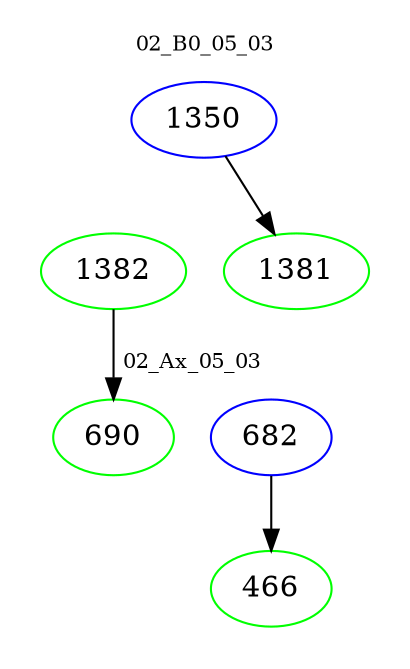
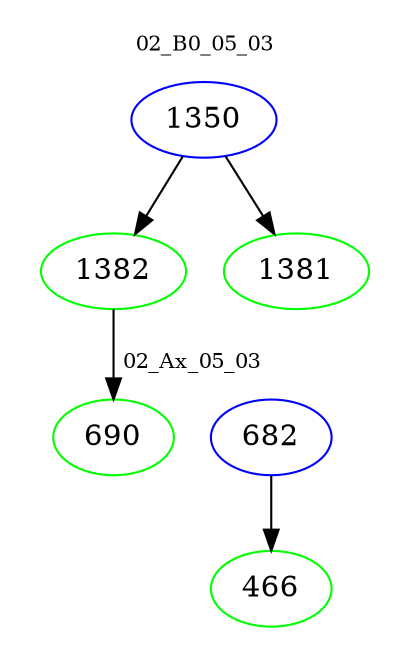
edge "1350" -> "1382": added
